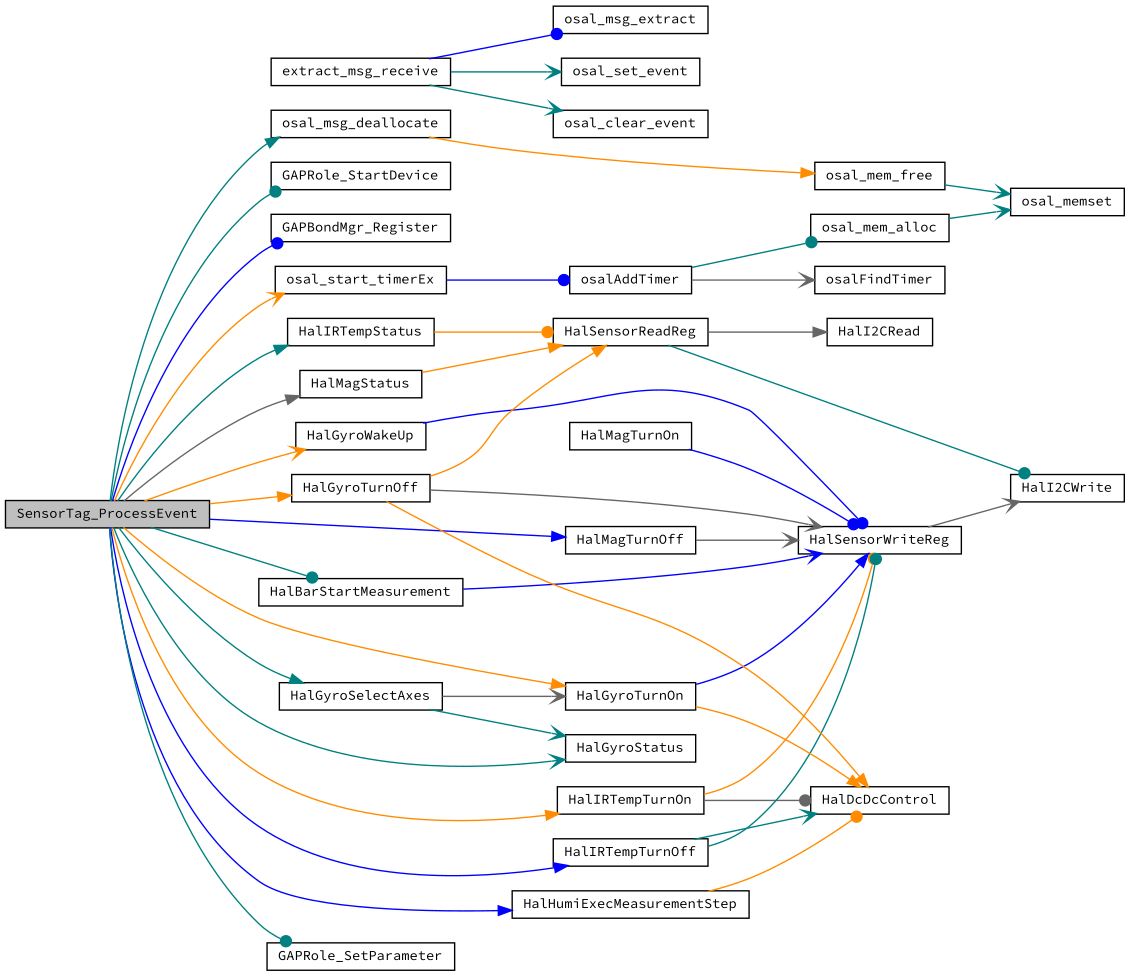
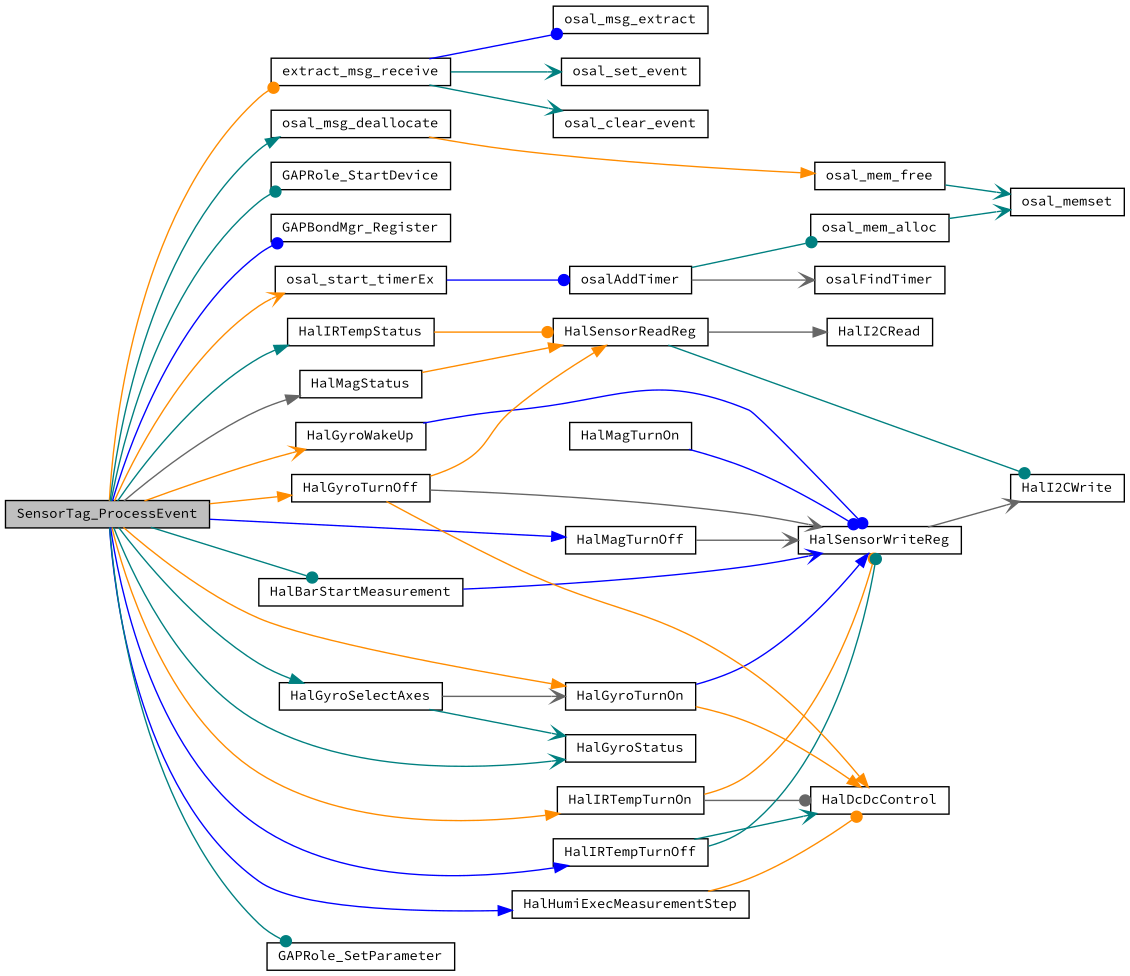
edge "SensorTag_ProcessEvent" -> "extract_msg_receive": added
